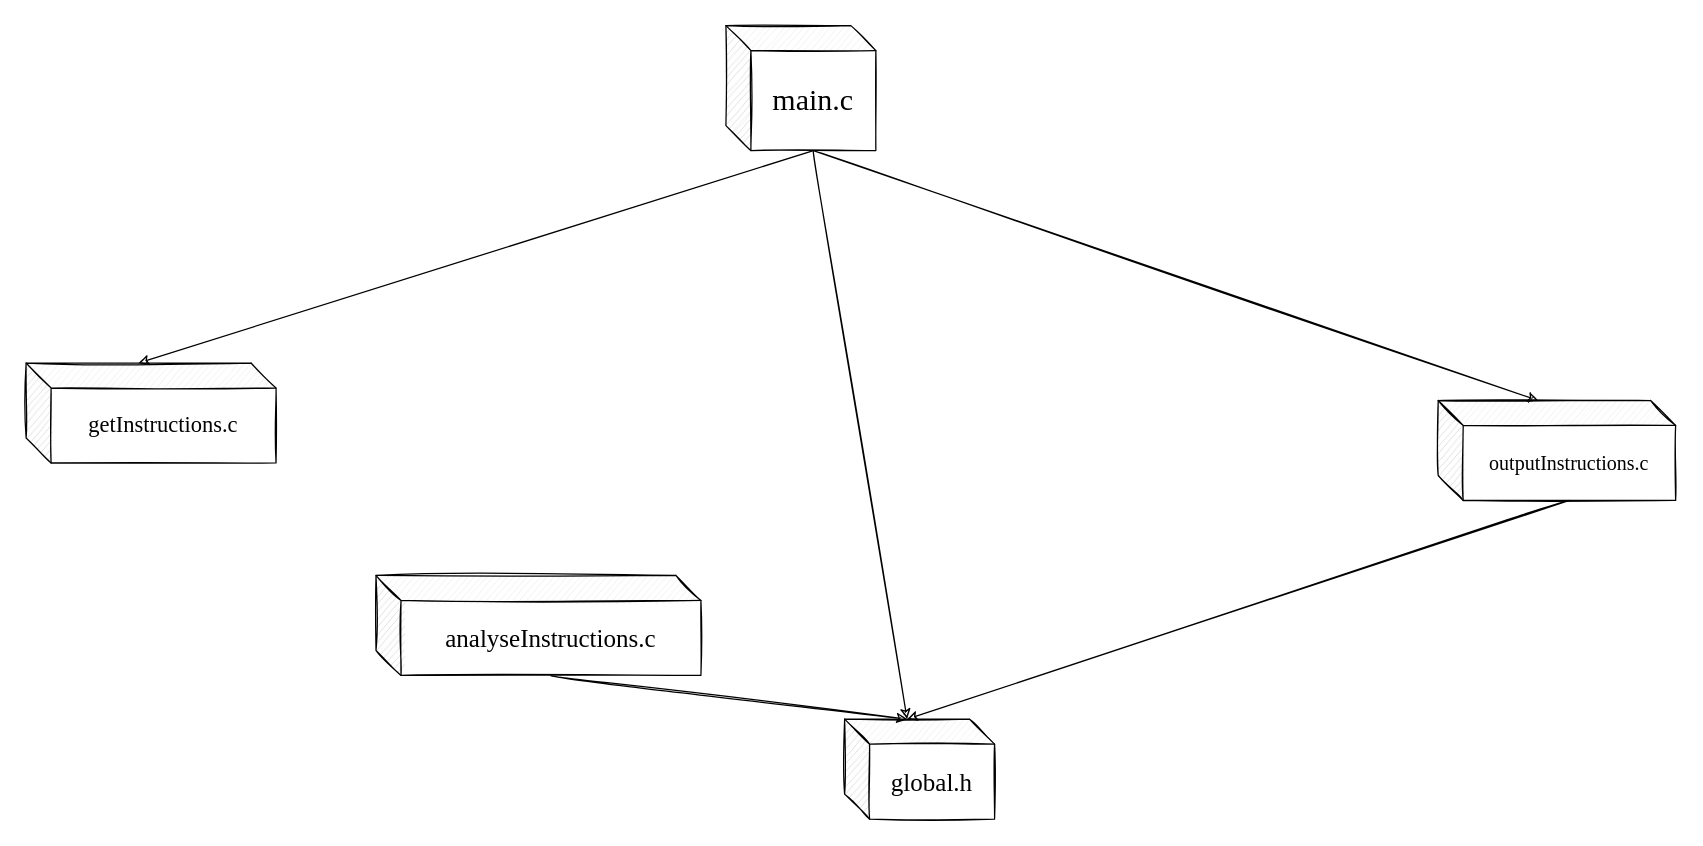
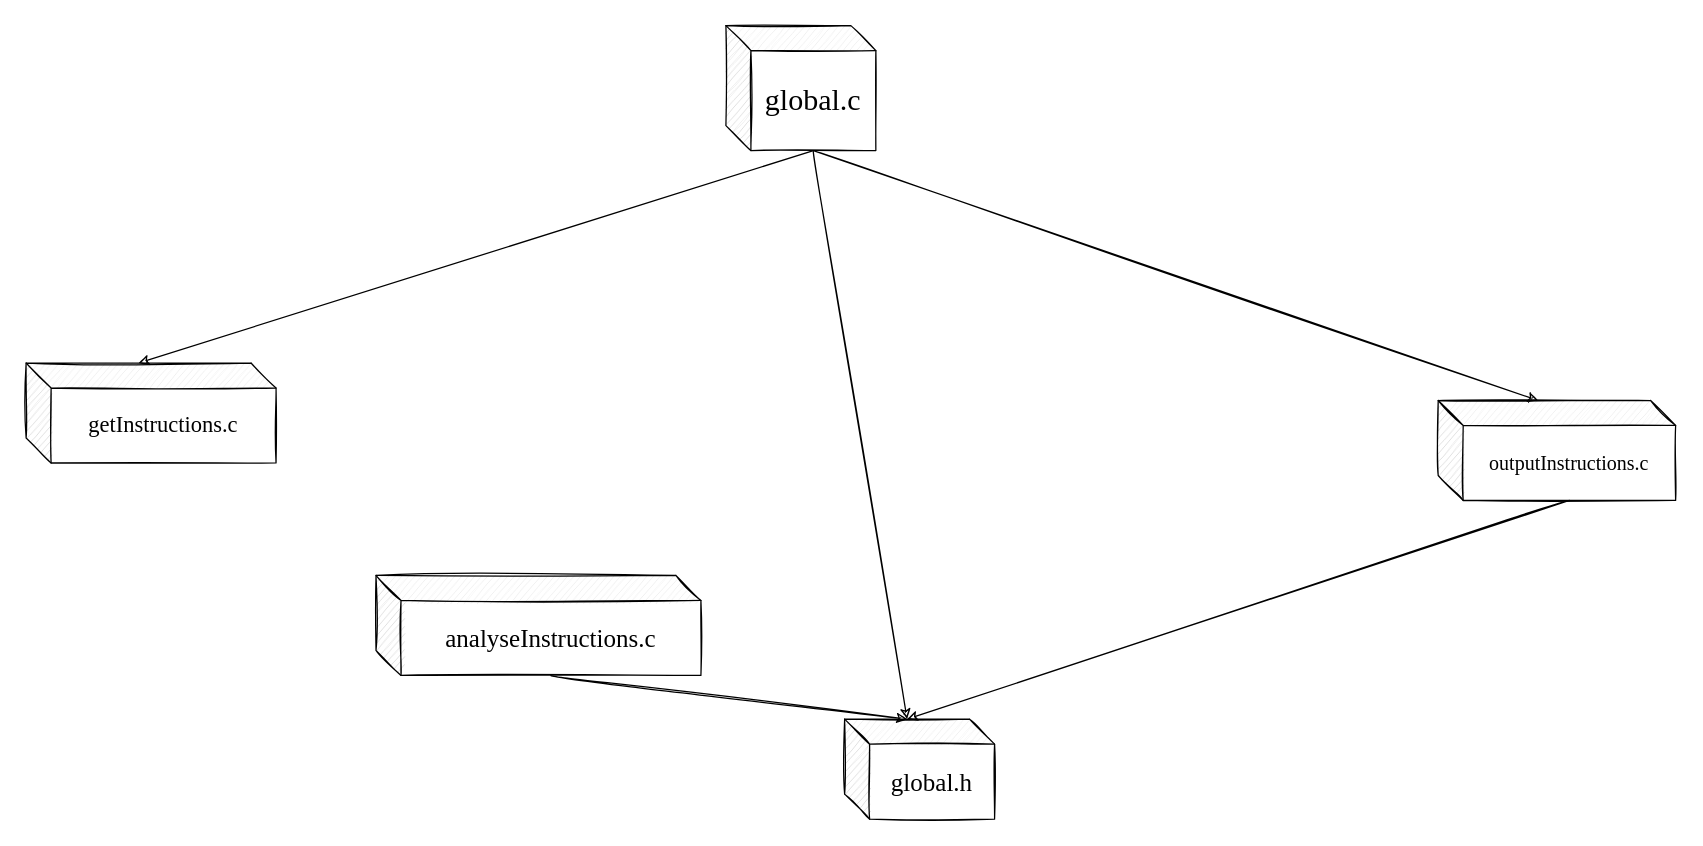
node "main.c": label "main.c" -> "global.c"
